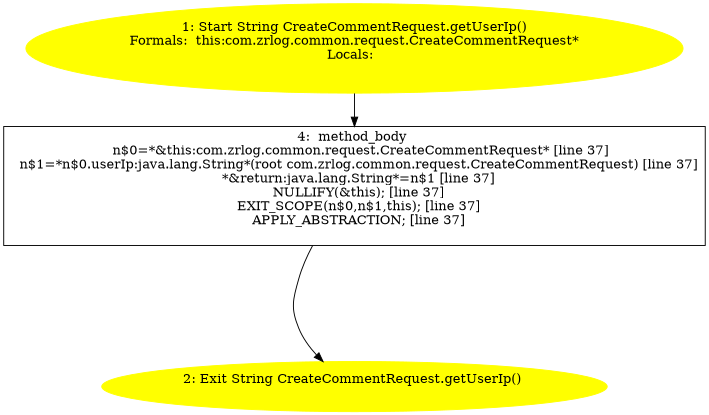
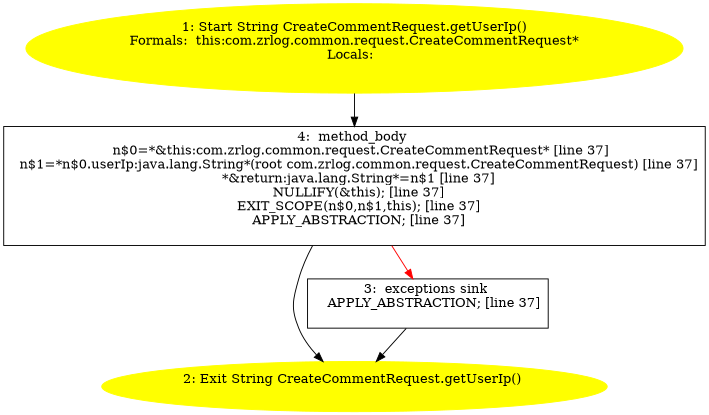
node "3:  exceptions sink APPLY_ABSTRACTION; [line 37]": added
